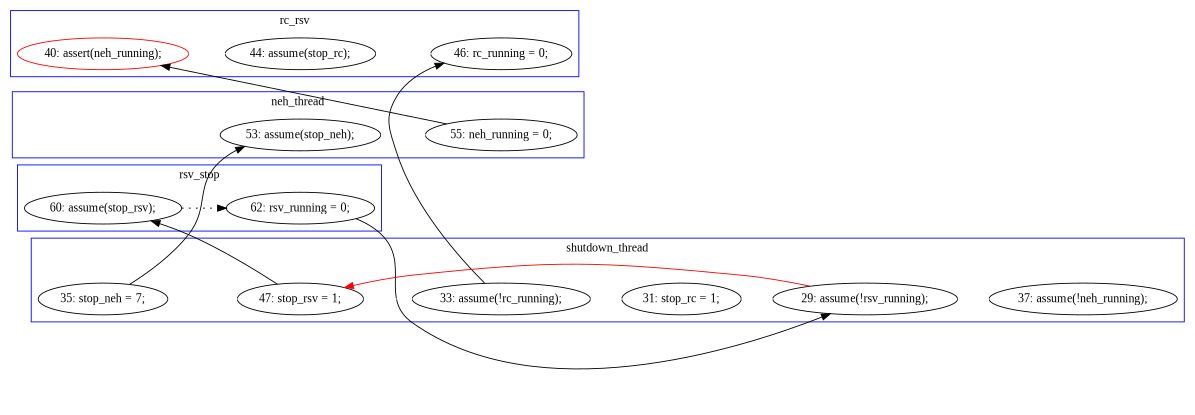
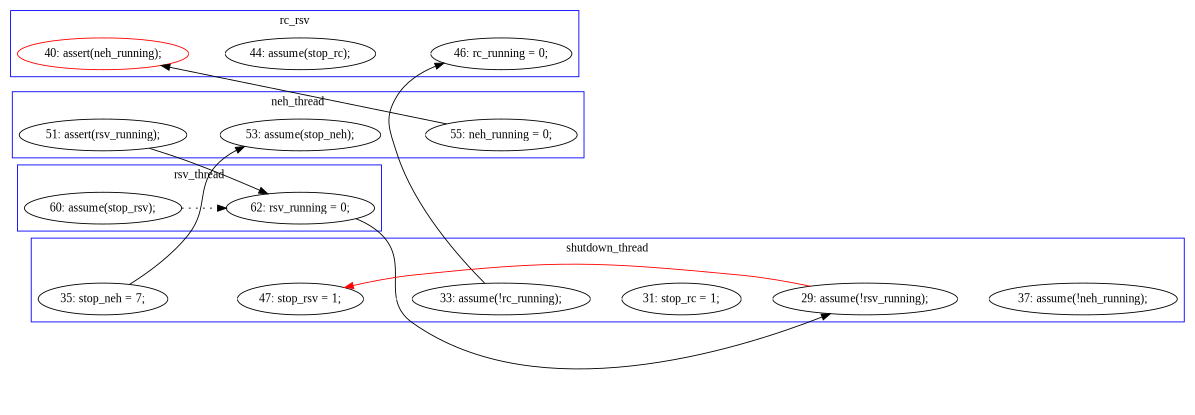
node "51: assert(rsv_running);": added
cluster "rsv_stop": label "rsv_stop" -> "rsv_thread"
edge "47: stop_rsv = 1;" -> "60: assume(stop_rsv);": removed
